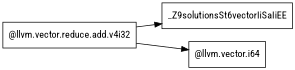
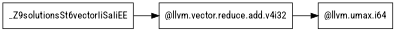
edge "@llvm.vector.reduce.add.v4i32" -> "_Z9solutionsSt6vectorIiSaIiEE": reversed
node "@llvm.vector.i64": label "@llvm.vector.i64" -> "@llvm.umax.i64"
